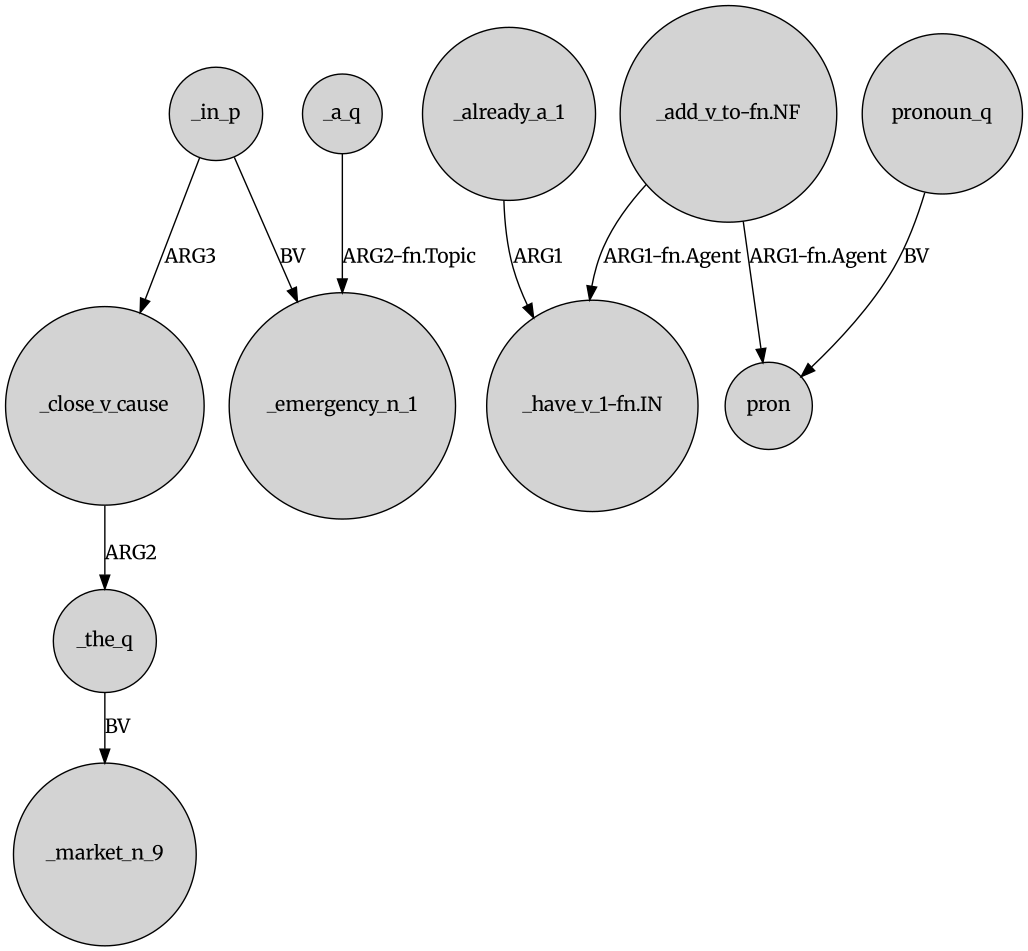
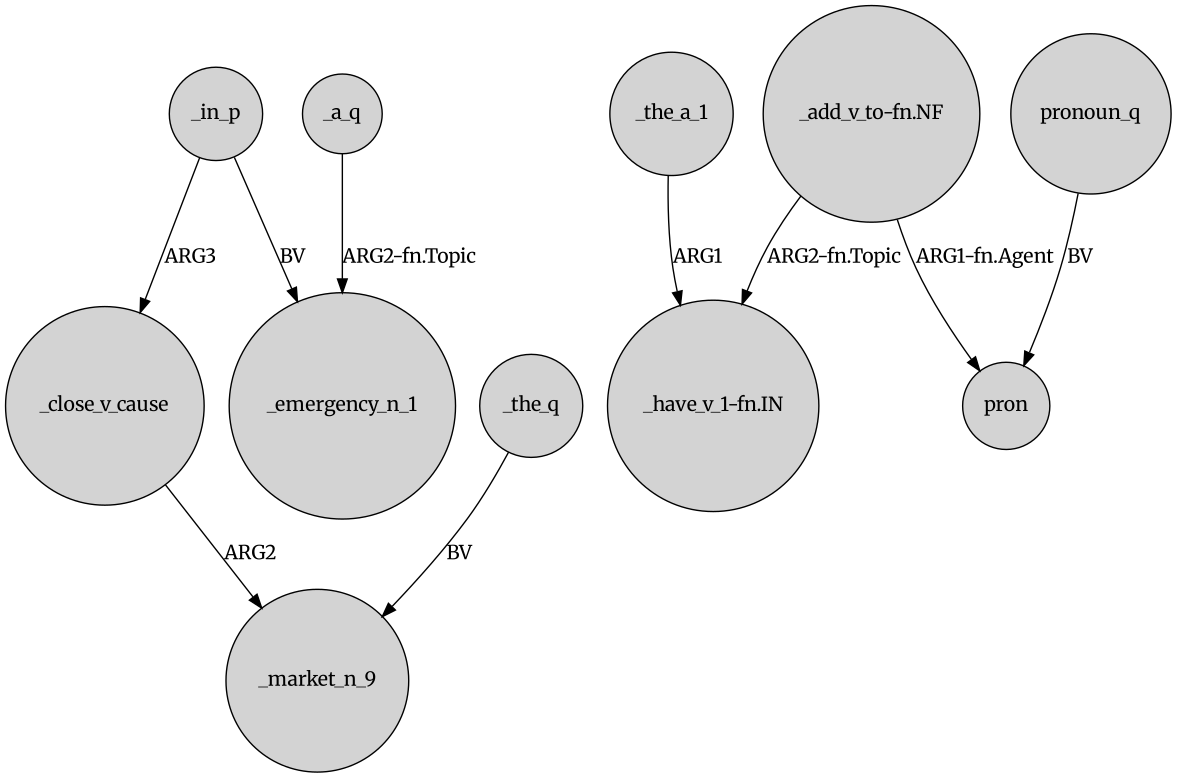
node "_already_a_1": label "_already_a_1" -> "_the_a_1"
edge "_add_v_to-fn.NF" -> "_have_v_1-fn.IN": label "ARG1-fn.Agent" -> "ARG2-fn.Topic"
edge "_close_v_cause" -> "_the_q": now "_close_v_cause" -> "_market_n_9"
